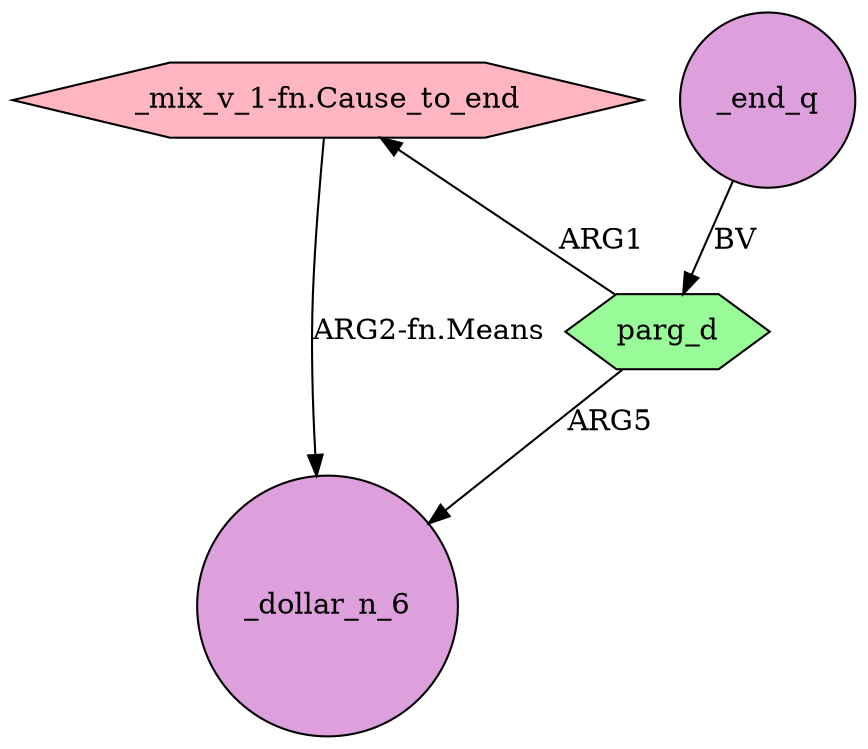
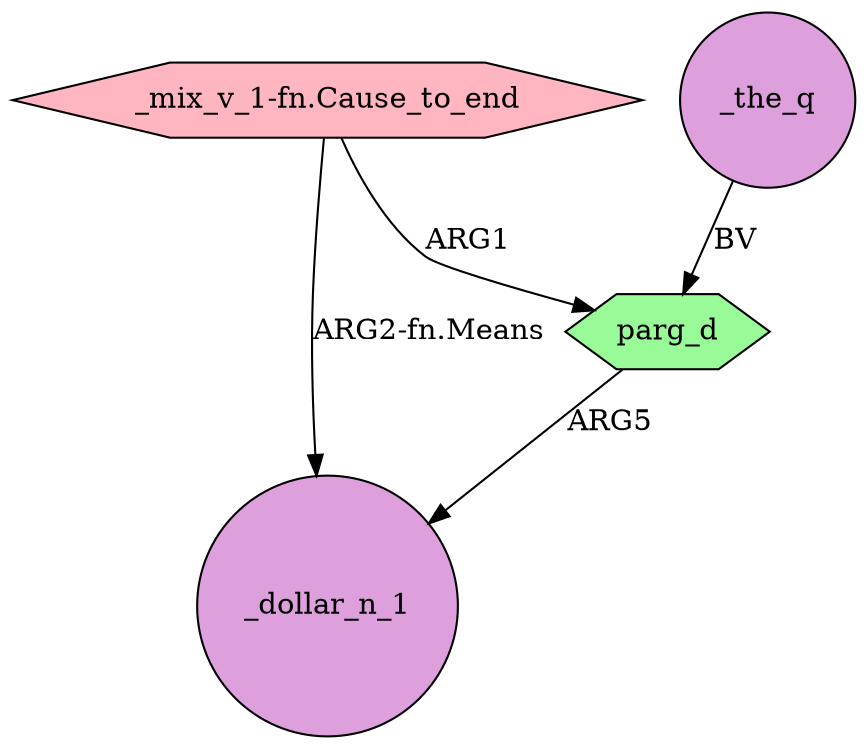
node "_end_q": label "_end_q" -> "_the_q"
edge "parg_d" -> "_mix_v_1-fn.Cause_to_end": reversed
node "_dollar_n_6": label "_dollar_n_6" -> "_dollar_n_1"
